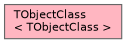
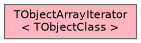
node "TObjectClass < TObjectClass >": label "TObjectClass < TObjectClass >" -> "TObjectArrayIterator < TObjectClass >"
